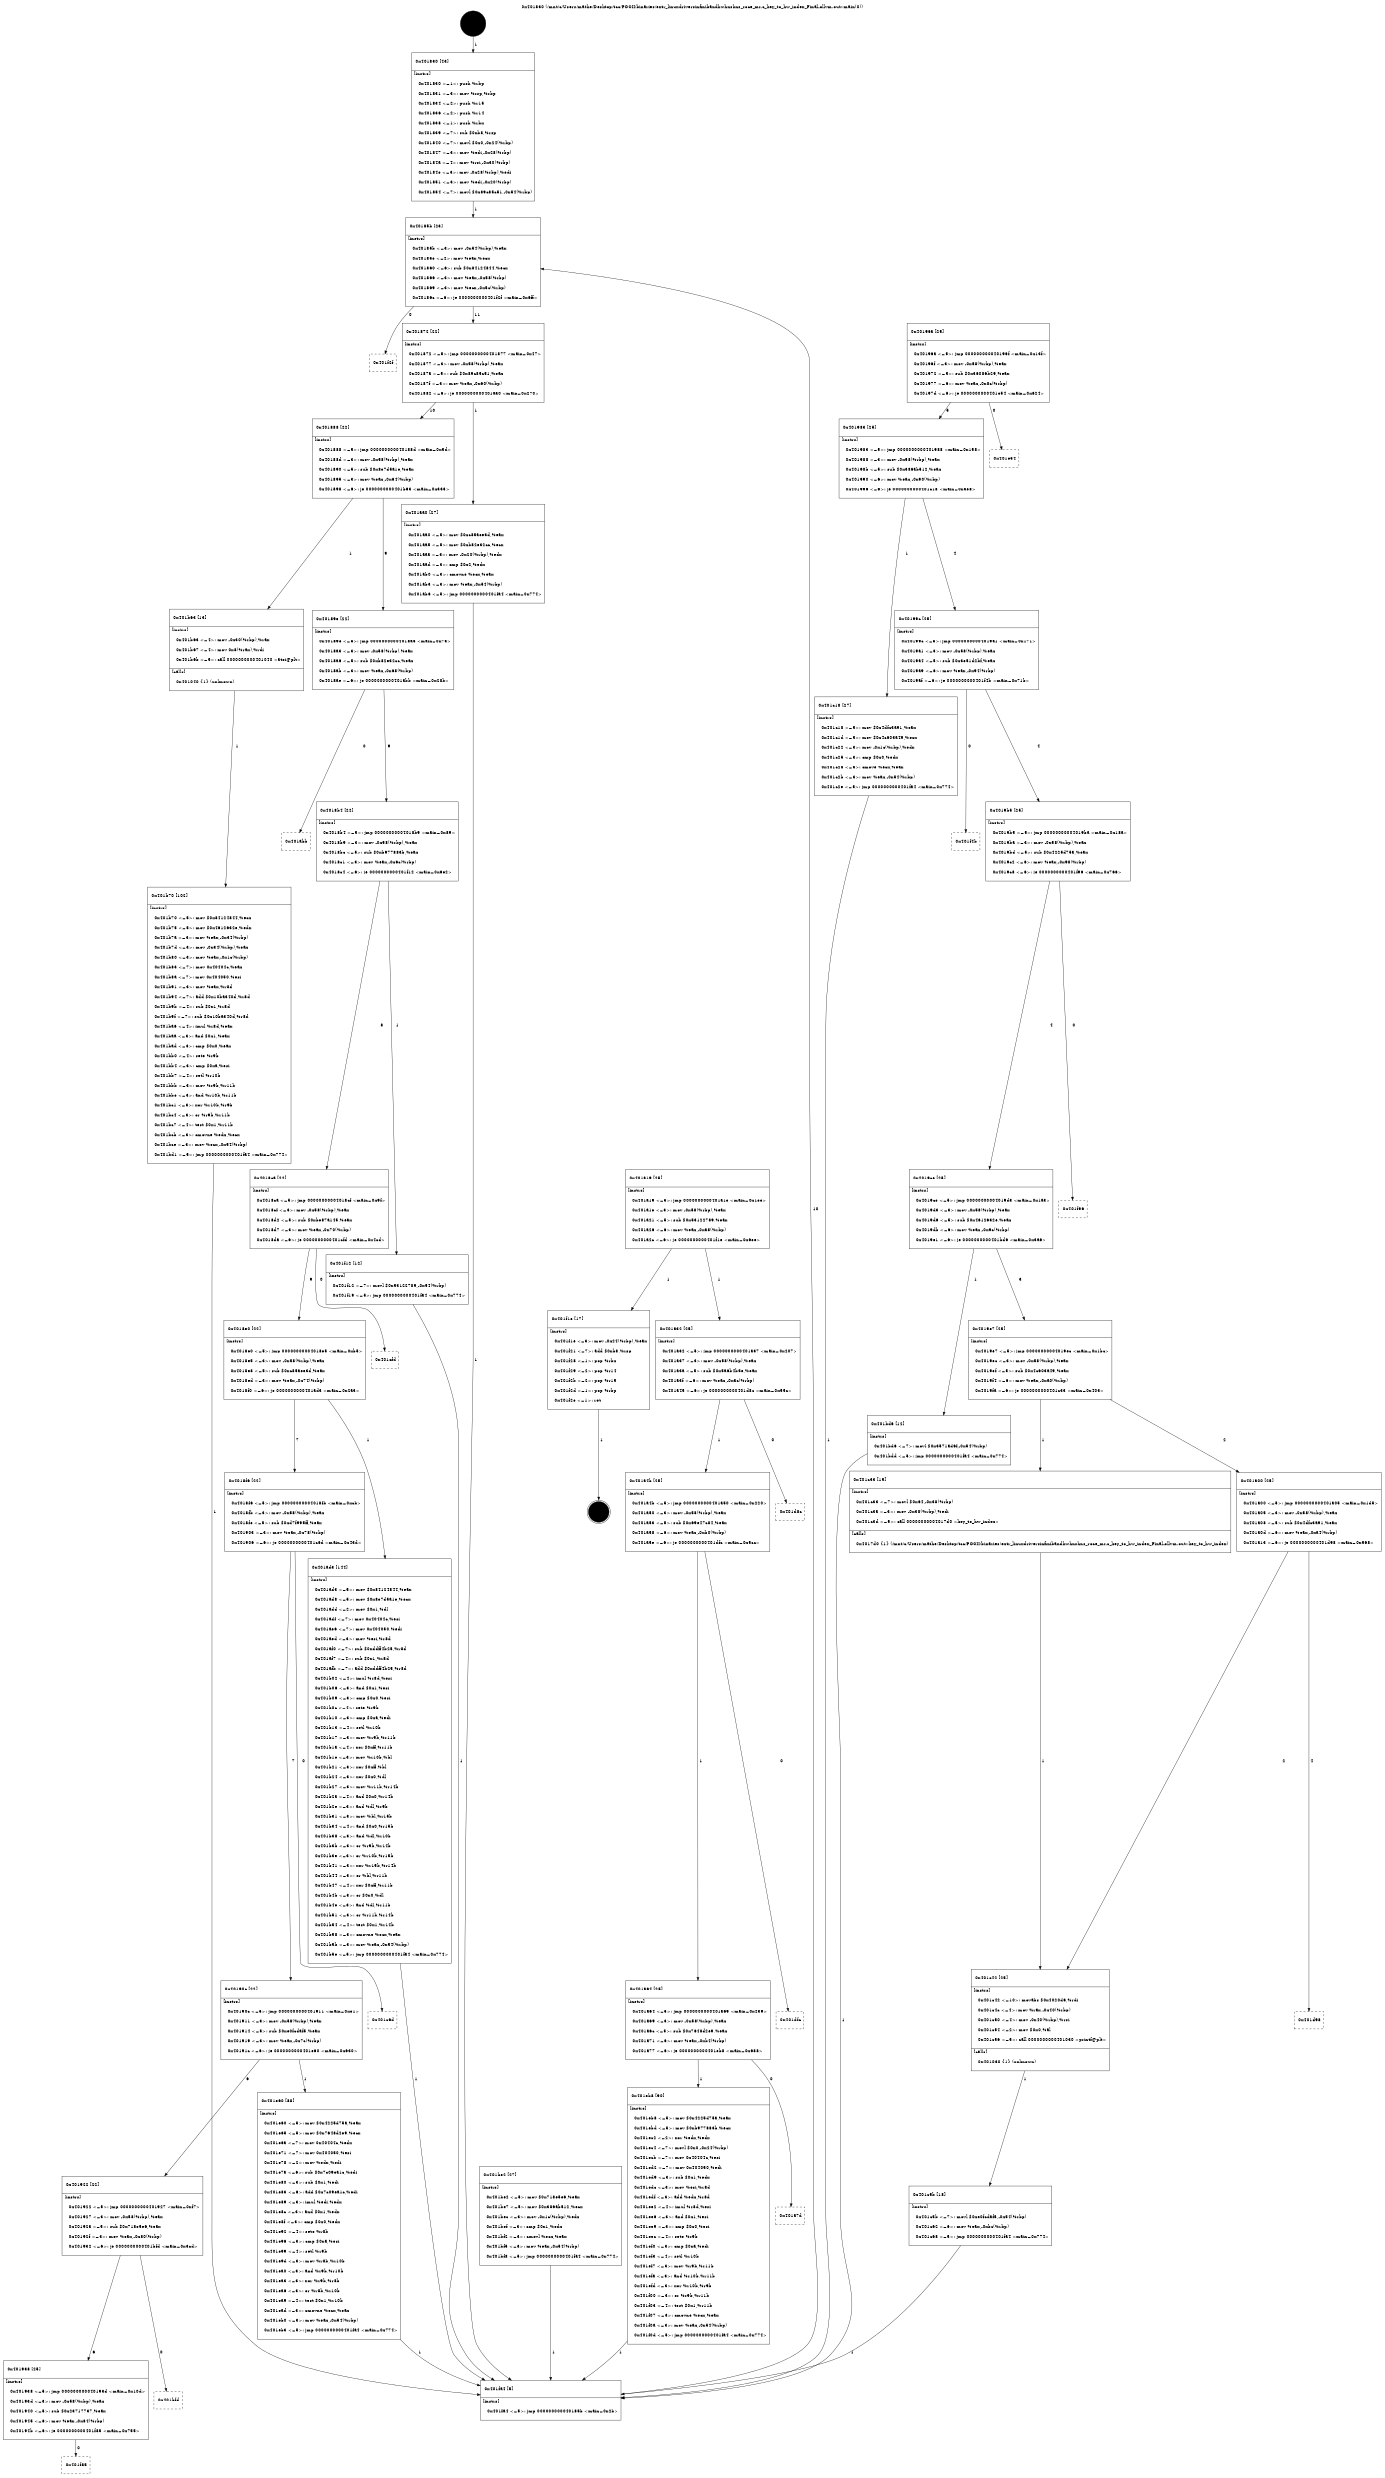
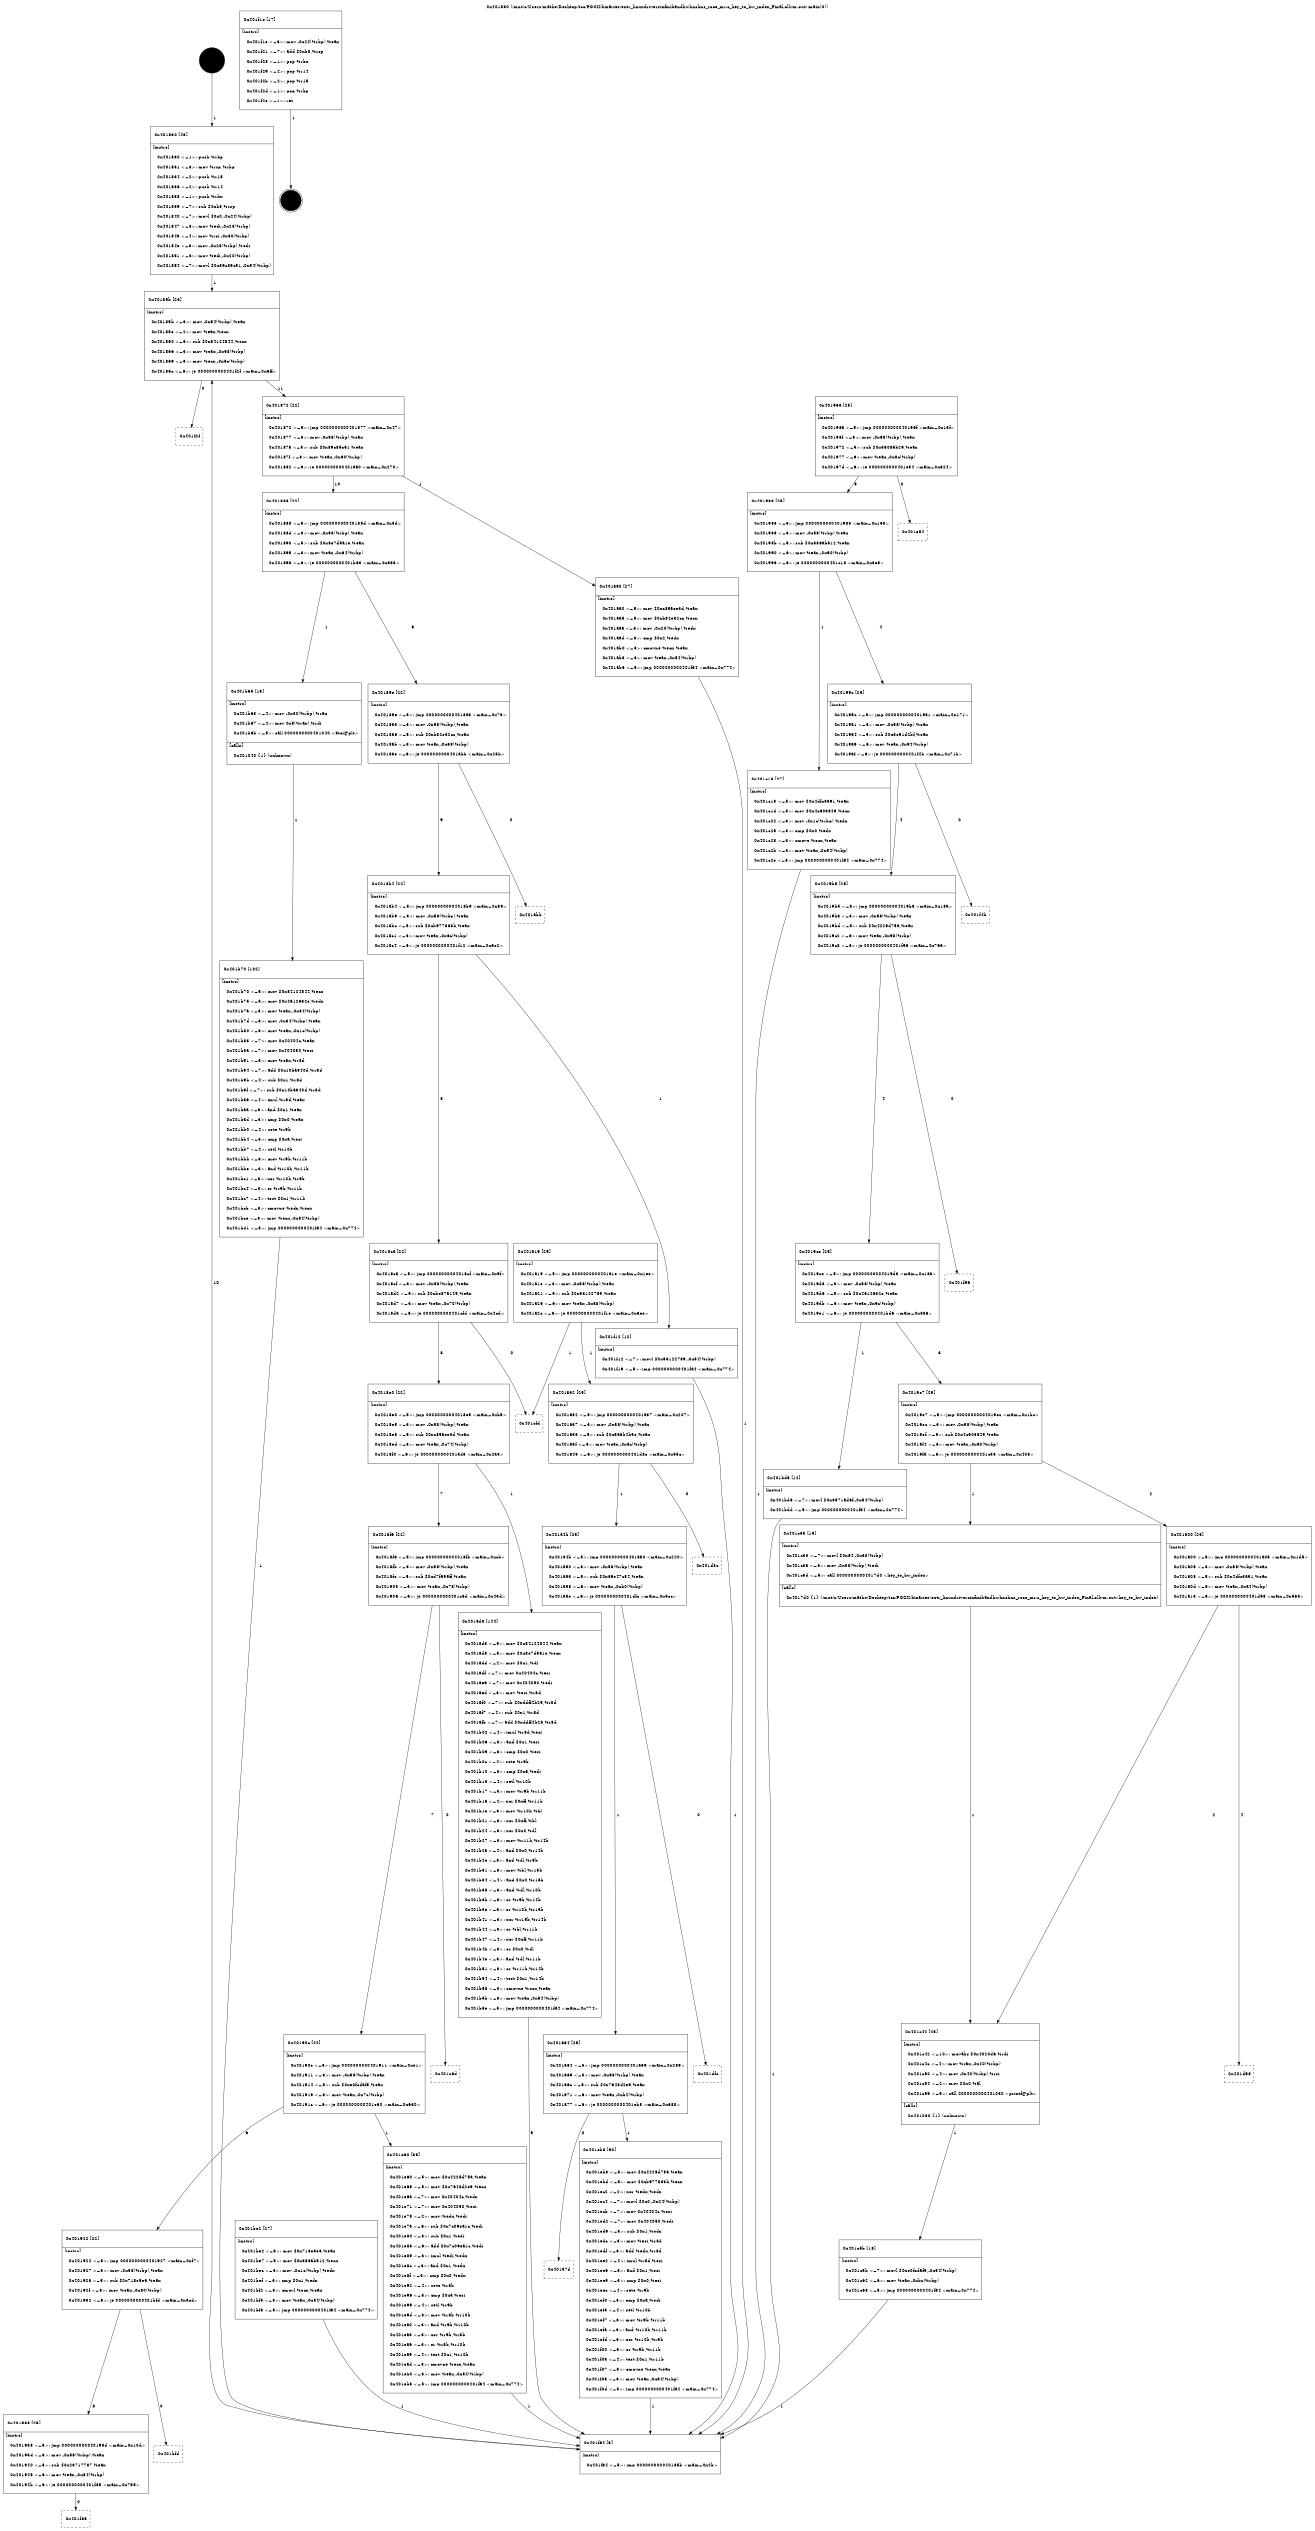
edge "0x401a19 [25]" -> "0x401f1e [17]": now "0x401a19 [25]" -> "0x401cfd"
edge "0x4018ca [22]" -> "0x4018e0 [22]": label " 9" -> " 8"
edge "0x401ad3 [144]" -> "0x401fa4 [5]": label " 1" -> " 9"
edge "0x401922 [22]" -> "0x401938 [25]": label " 6" -> " 8"
